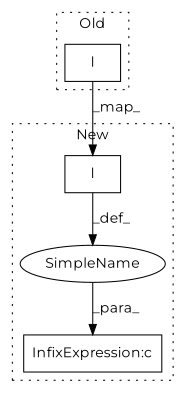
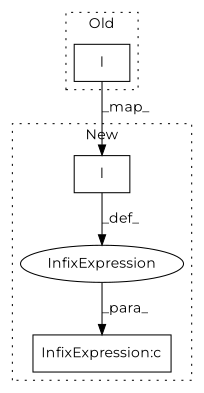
node "SimpleName": label "SimpleName" -> "InfixExpression"
